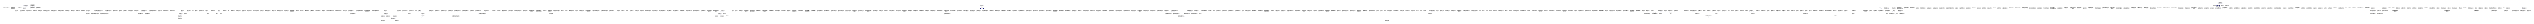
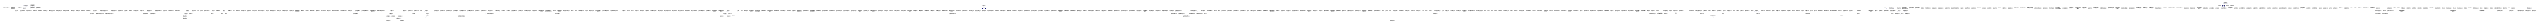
node "1d_stencil_3.cpp": added
